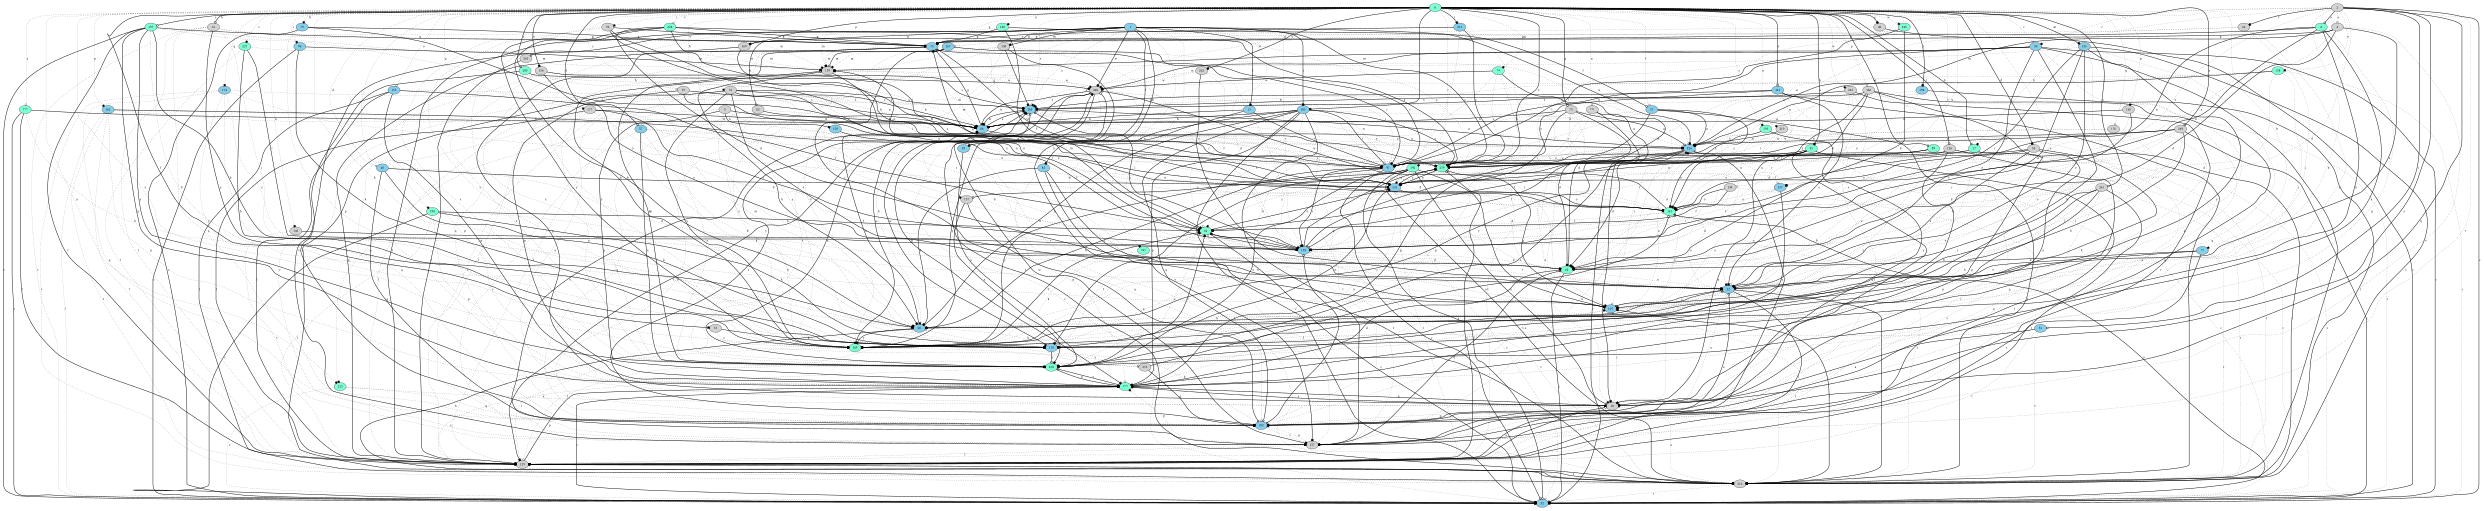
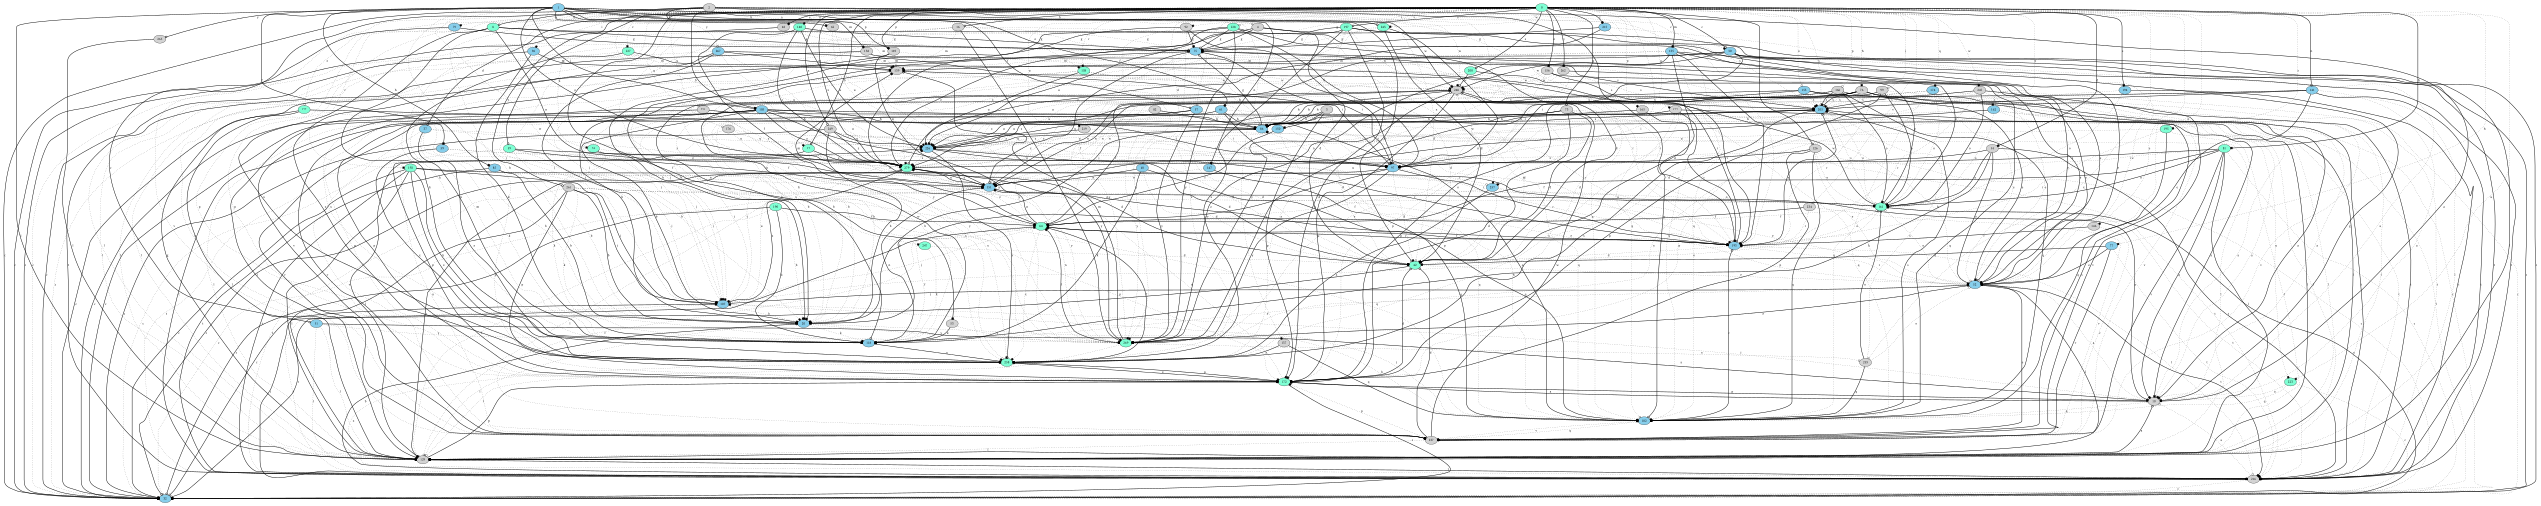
edge "0" -> "30": style dotted -> bold
edge "0" -> "190": now "0" -> "158"
edge "1" -> "82": now "1" -> "243"
edge "140" -> "279": style dotted -> bold
edge "74" -> "248": removed, label "w"
edge "79" -> "97": removed, label "i"
edge "195" -> "279": removed, label "z"
node "147": added
edge "57" -> "193": style bold -> dotted
edge "20" -> "86": reversed
edge "192" -> "137": now "192" -> "129"
edge "234" -> "161": now "245" -> "161"
edge "30" -> "52": arrowhead box -> odot
edge "1" -> "42": style dotted -> bold
edge "85" -> "107": removed, label "j"
edge "20" -> "269": style bold -> dotted
